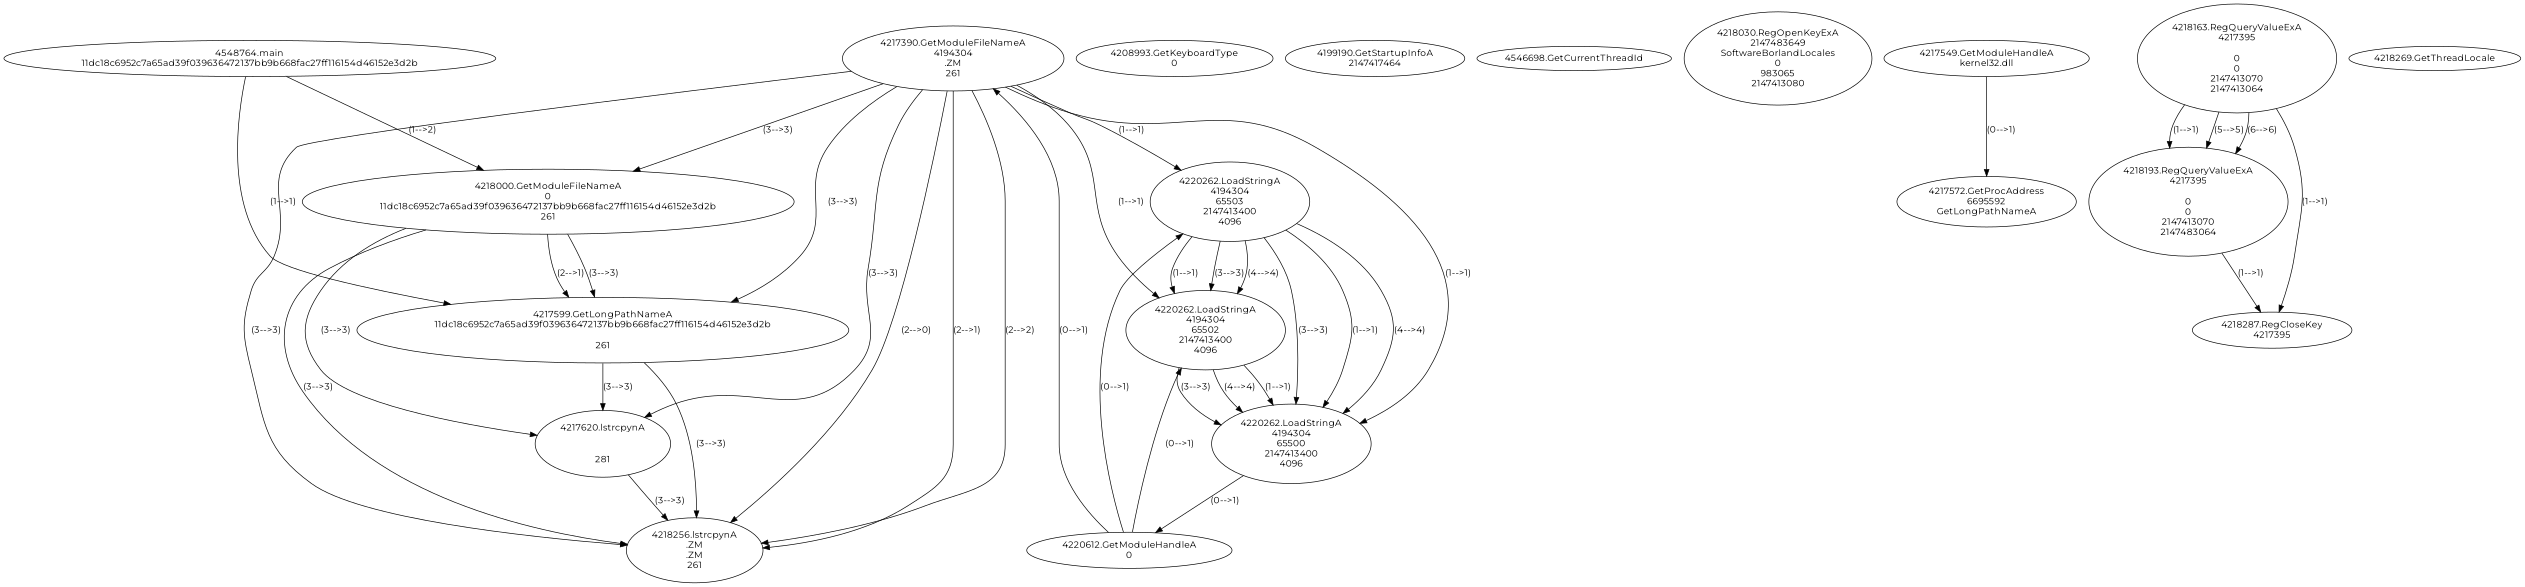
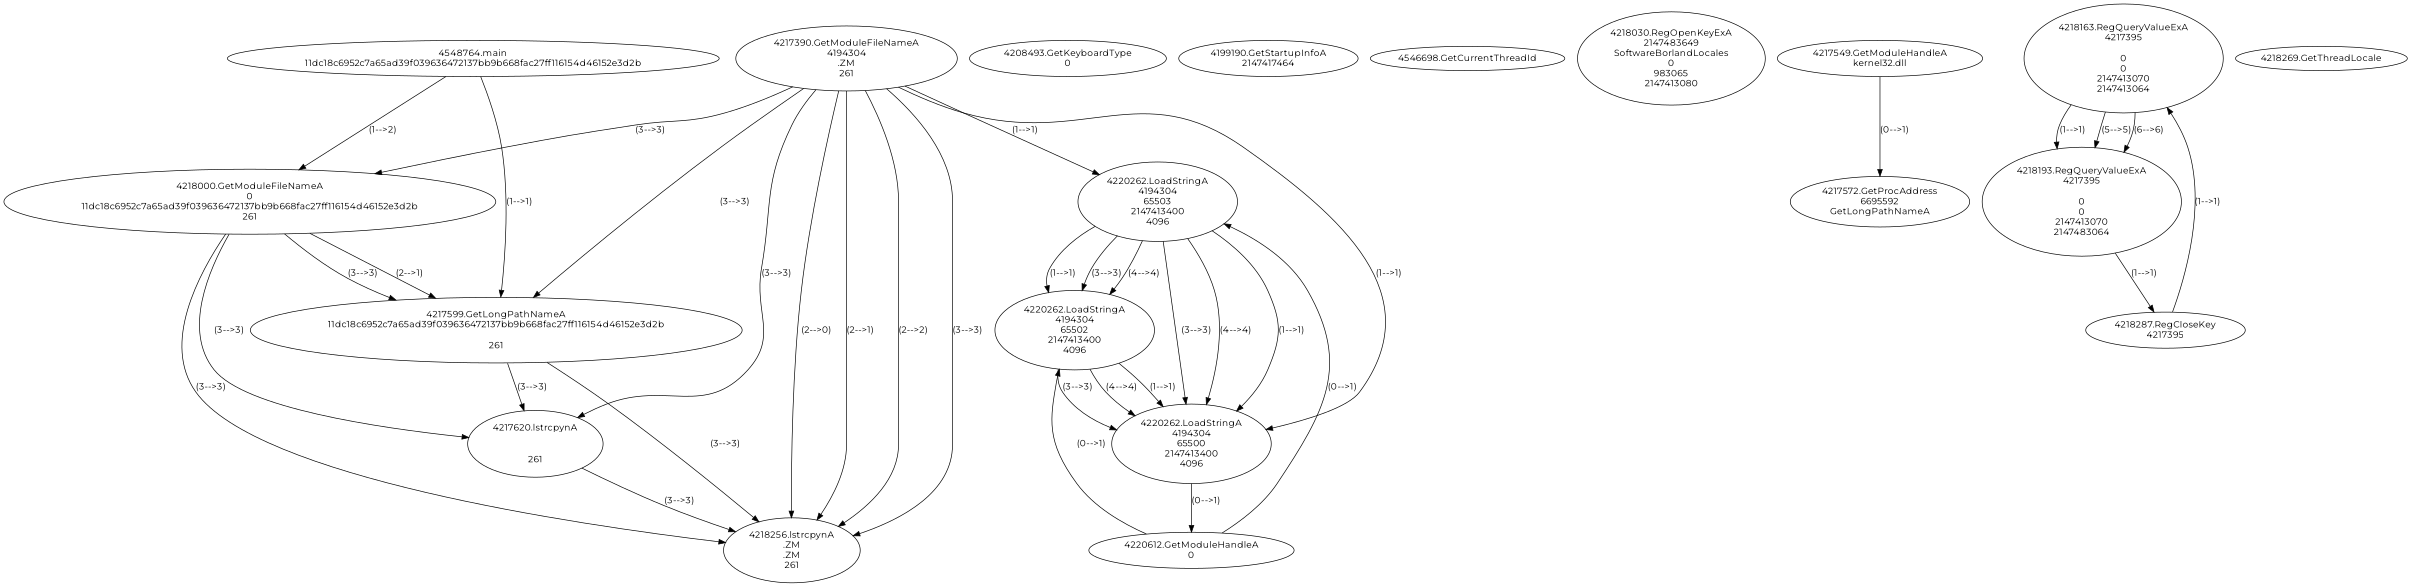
node "4208993.GetKeyboardType 0": label "4208993.GetKeyboardType 0" -> "4208493.GetKeyboardType 0"
edge "4217390.GetModuleFileNameA 4194304 .ZM 261" -> "4220262.LoadStringA 4194304 65502 2147413400 4096": removed, label "(1-->1)"
edge "4218163.RegQueryValueExA 4217395 0 0 2147413070 2147413064" -> "4218287.RegCloseKey 4217395": reversed
edge "4220612.GetModuleHandleA 0" -> "4217390.GetModuleFileNameA 4194304 .ZM 261": removed, label "(0-->1)"
node "4217620.lstrcpynA 281": label "4217620.lstrcpynA 281" -> "4217620.lstrcpynA 261"
